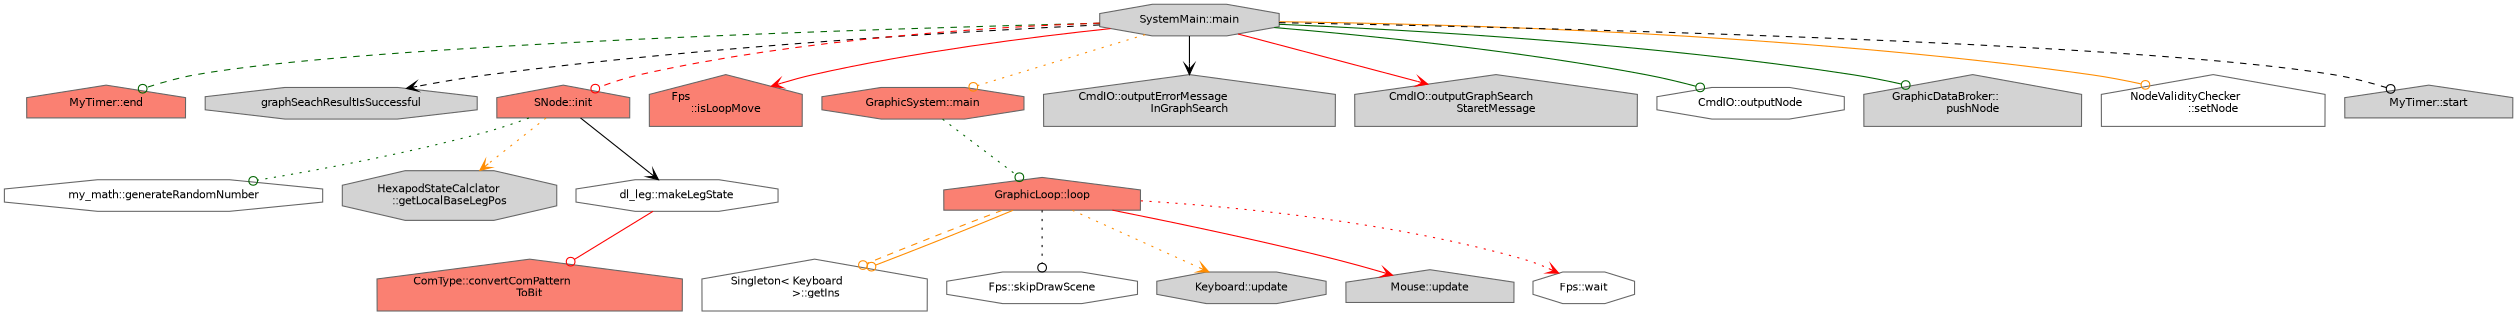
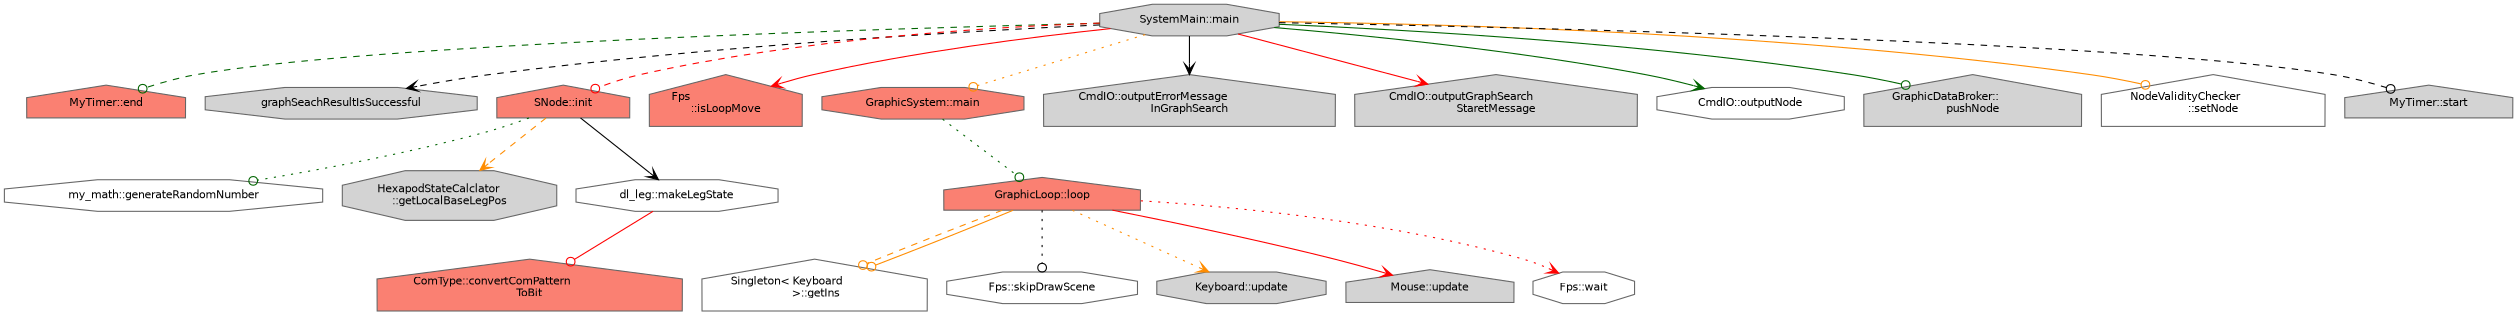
edge "SystemMain::main" -> "CmdIO::outputNode": arrowhead odot -> vee
edge "SNode::init" -> "HexapodStateCalclator ::getLocalBaseLegPos": style dotted -> dashed
